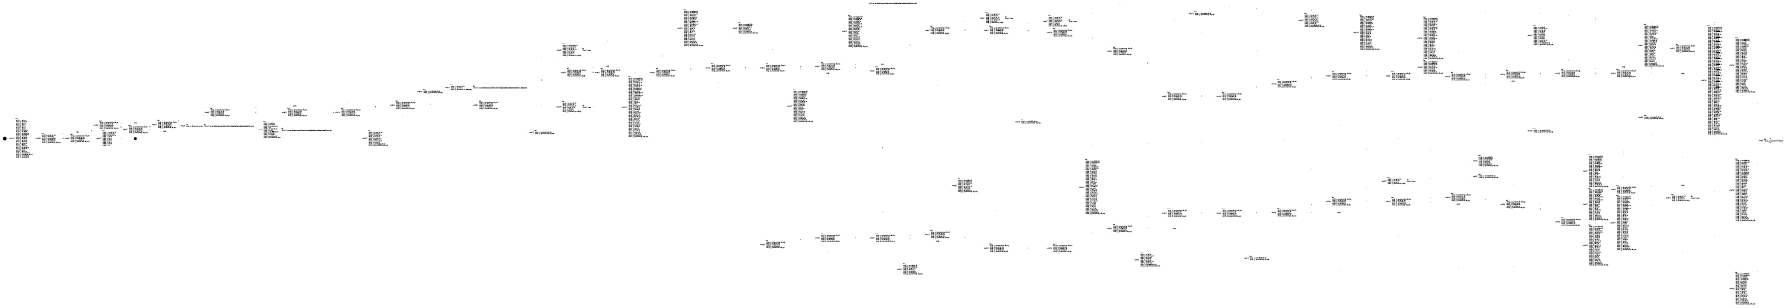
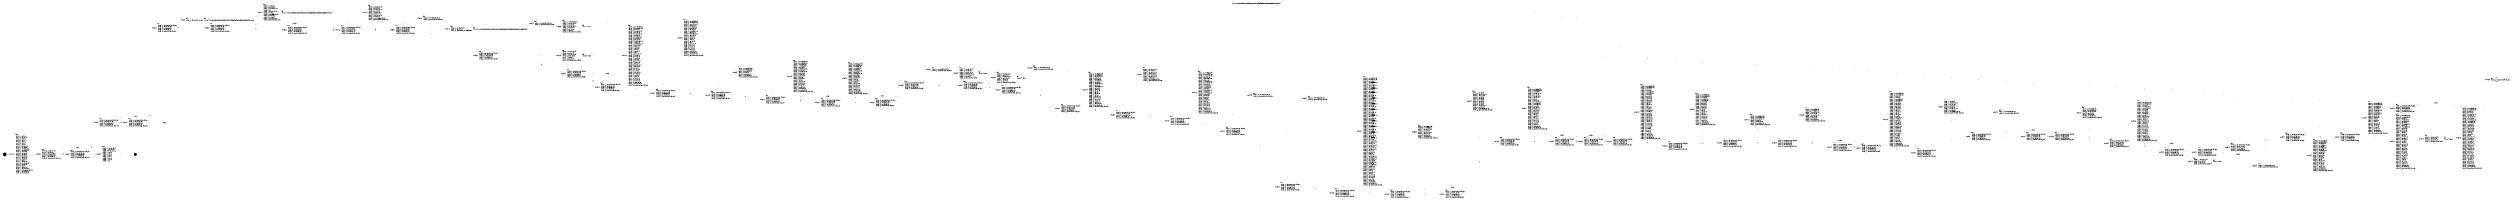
node "0x401817 [28]": added
